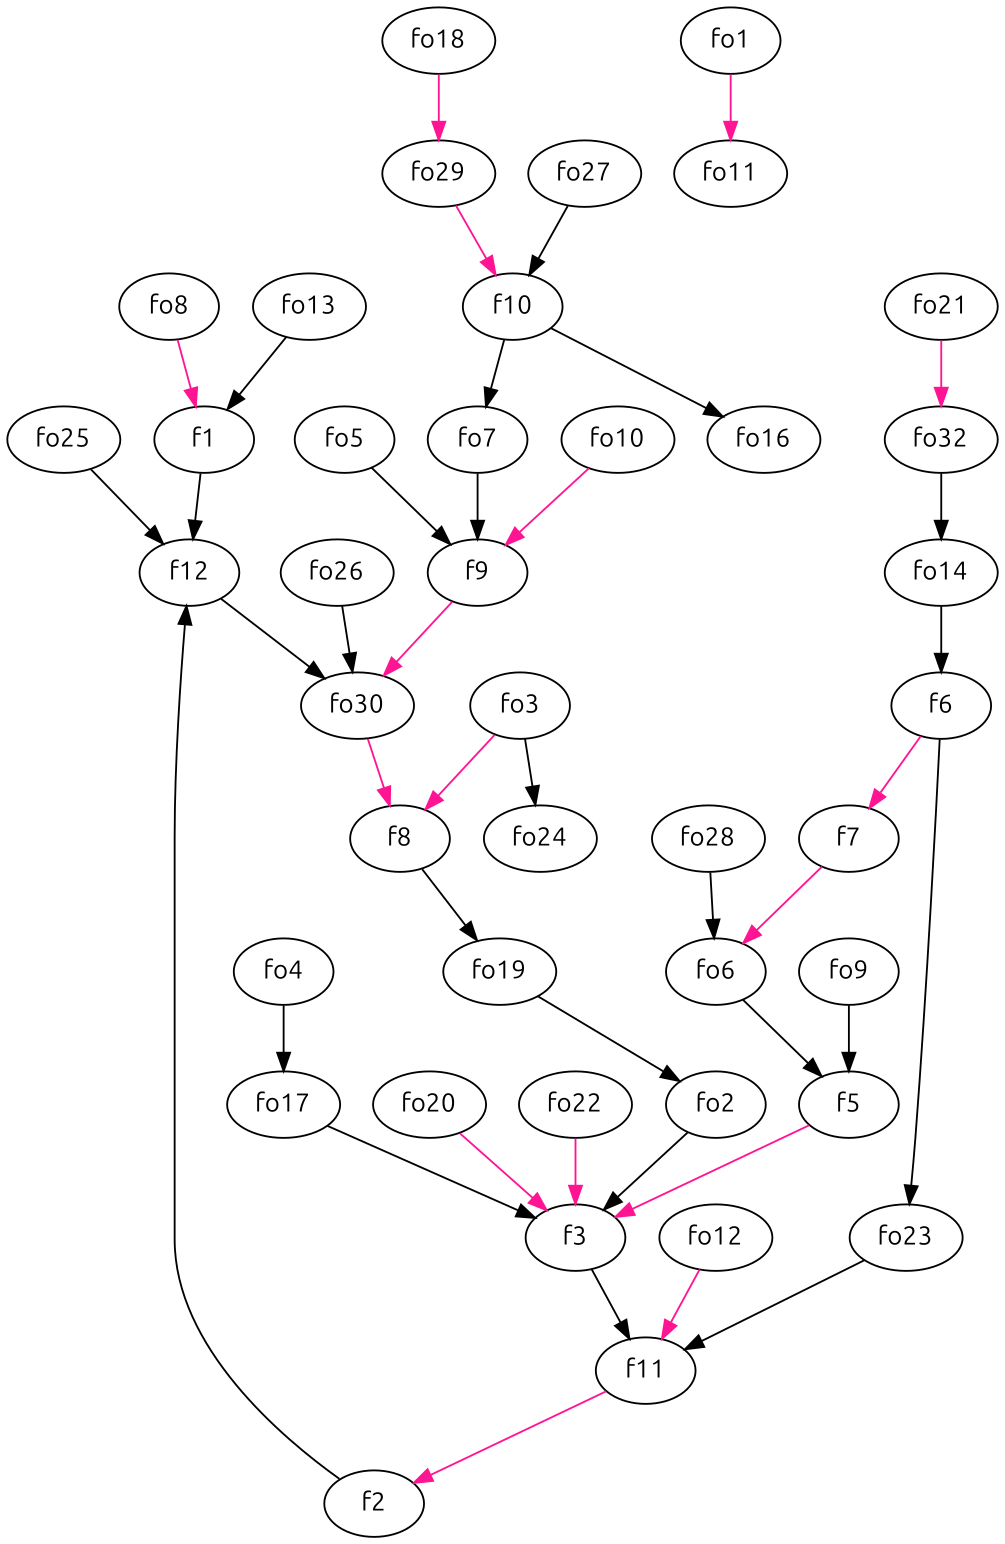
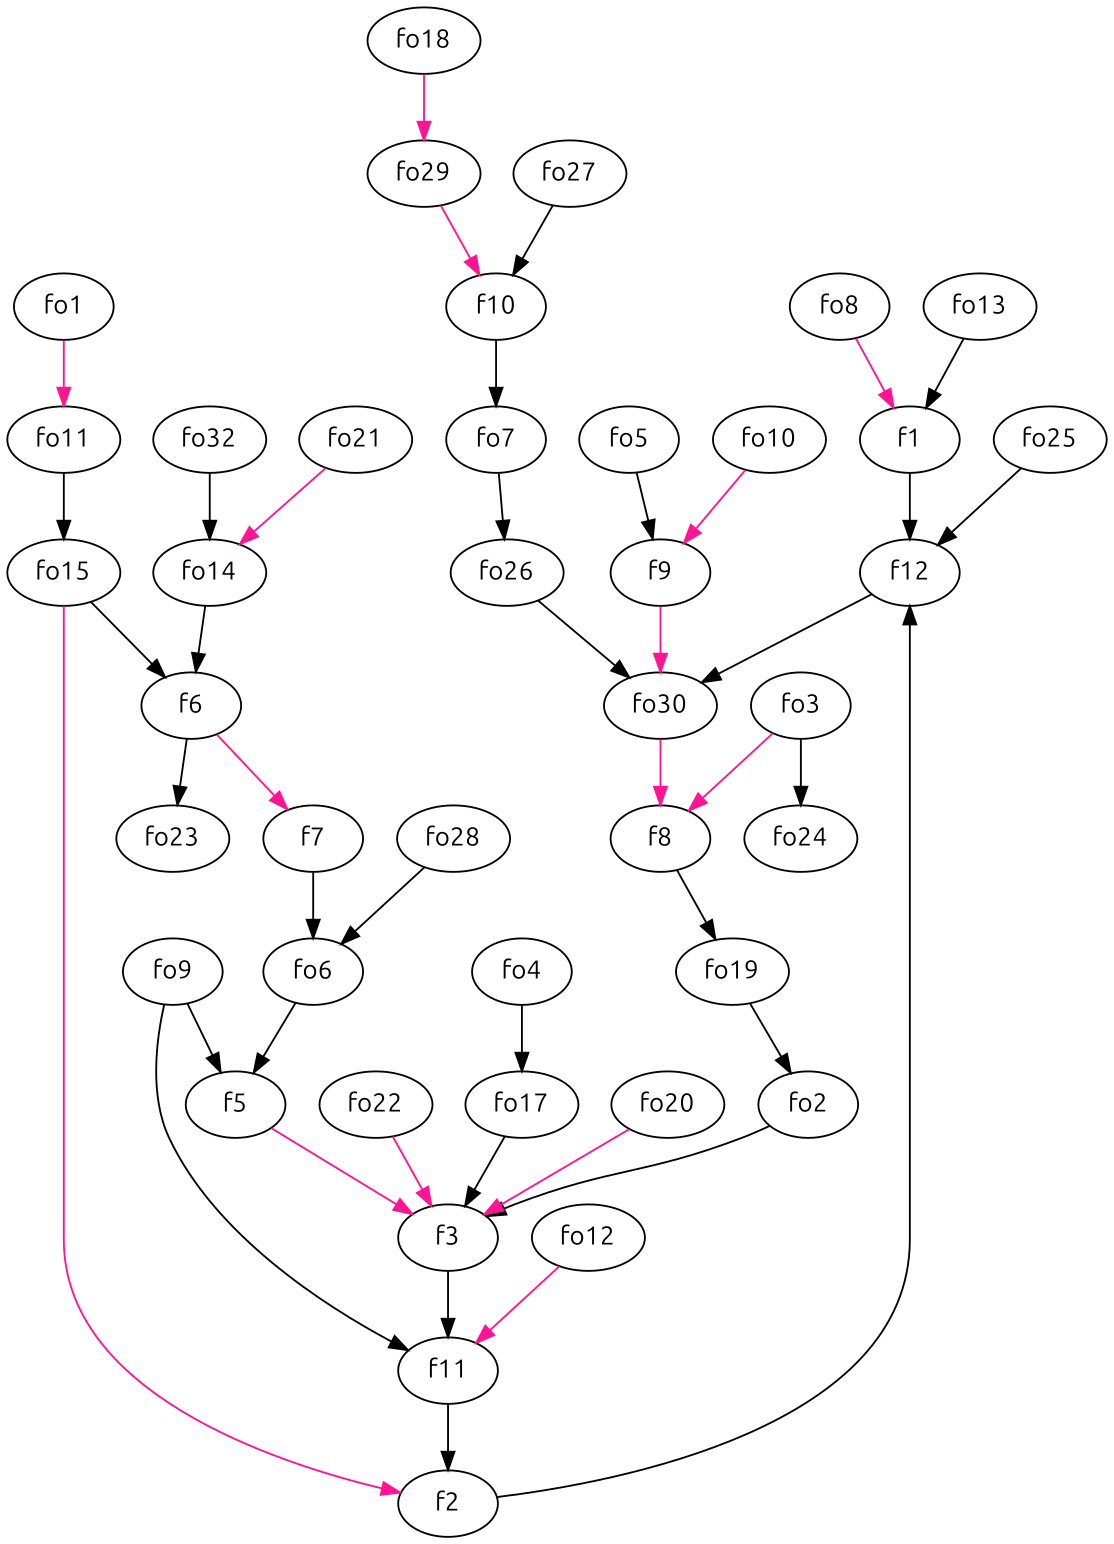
edge "fo21" -> "fo32": now "fo21" -> "fo14"
node "fo16": removed
edge "fo7" -> "f9": now "fo7" -> "fo26"
node "fo15": added
edge "f7" -> "fo6": color deeppink -> black
edge "fo23" -> "f11": now "fo9" -> "f11"
edge "f11" -> "f2": color deeppink -> black
